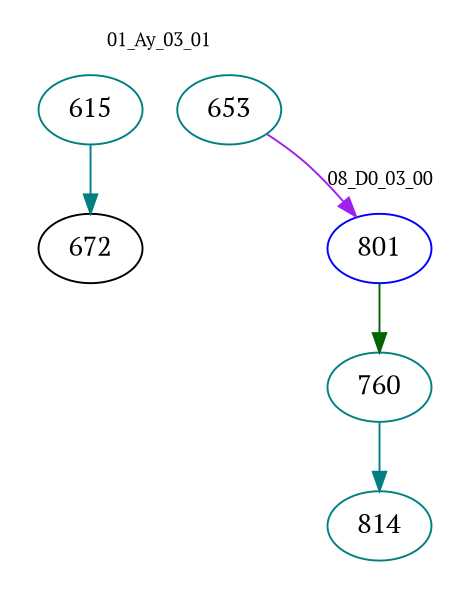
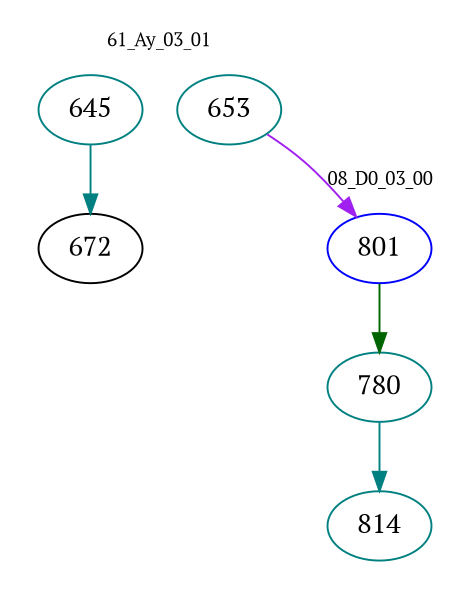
cluster "01_Ay_03_01": label "01_Ay_03_01" -> "61_Ay_03_01"
node "615": label "615" -> "645"
node "760": label "760" -> "780"
